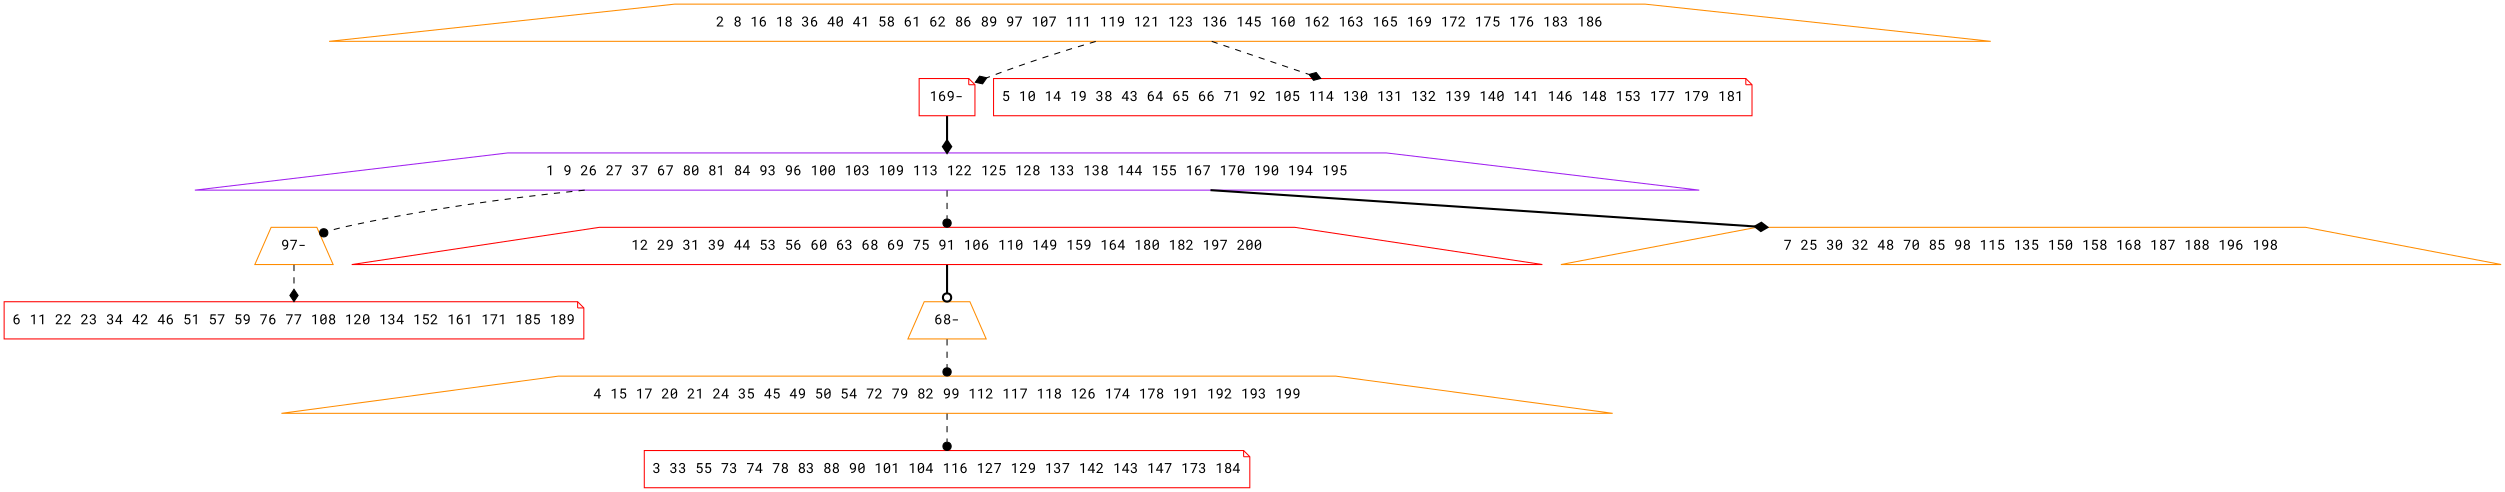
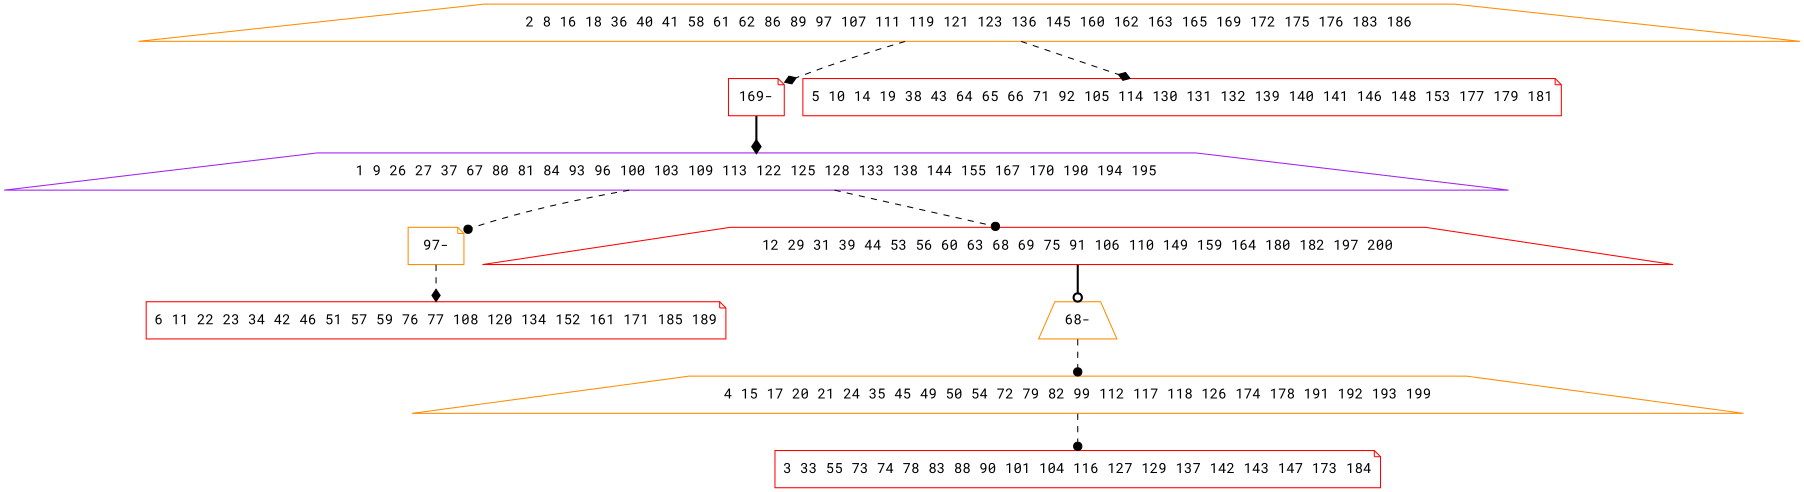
node "97-": shape trapezium -> note
node "7 25 30 32 48 70 85 98 115 135 150 158 168 187 188 196 198": removed
